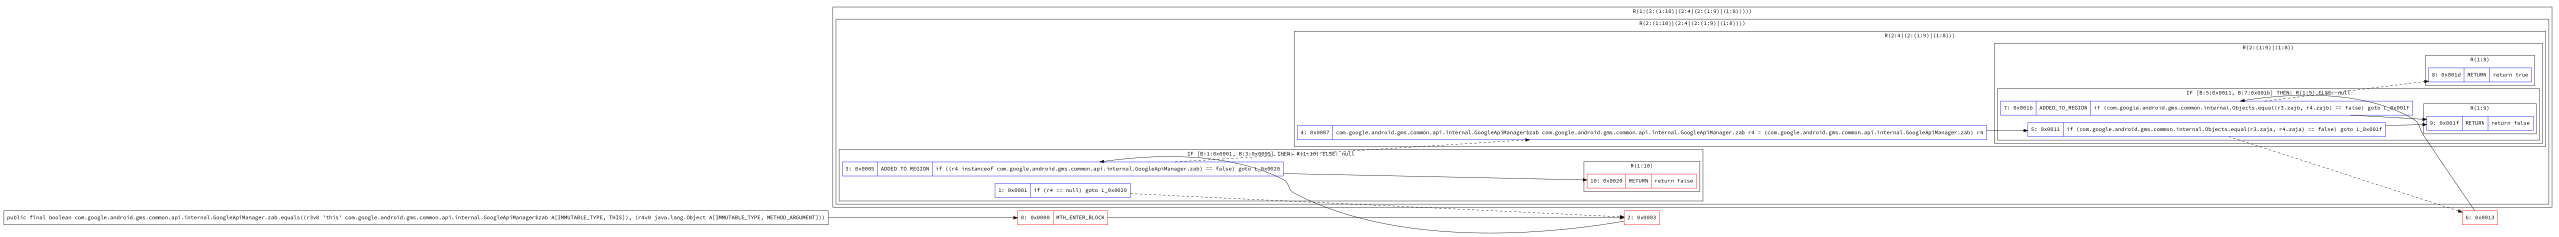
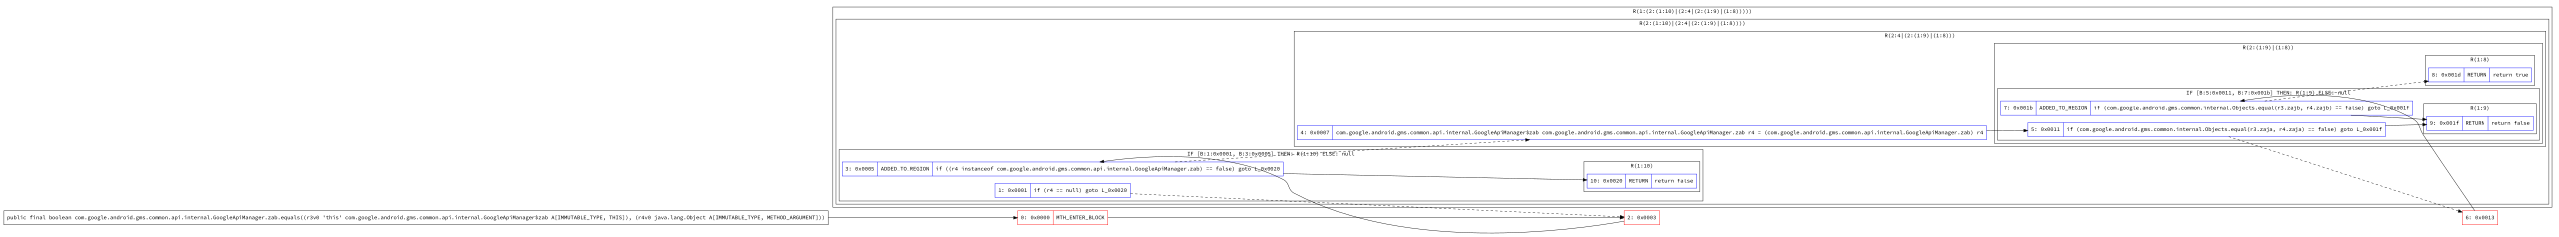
node "10: 0x0020": color red -> blue
